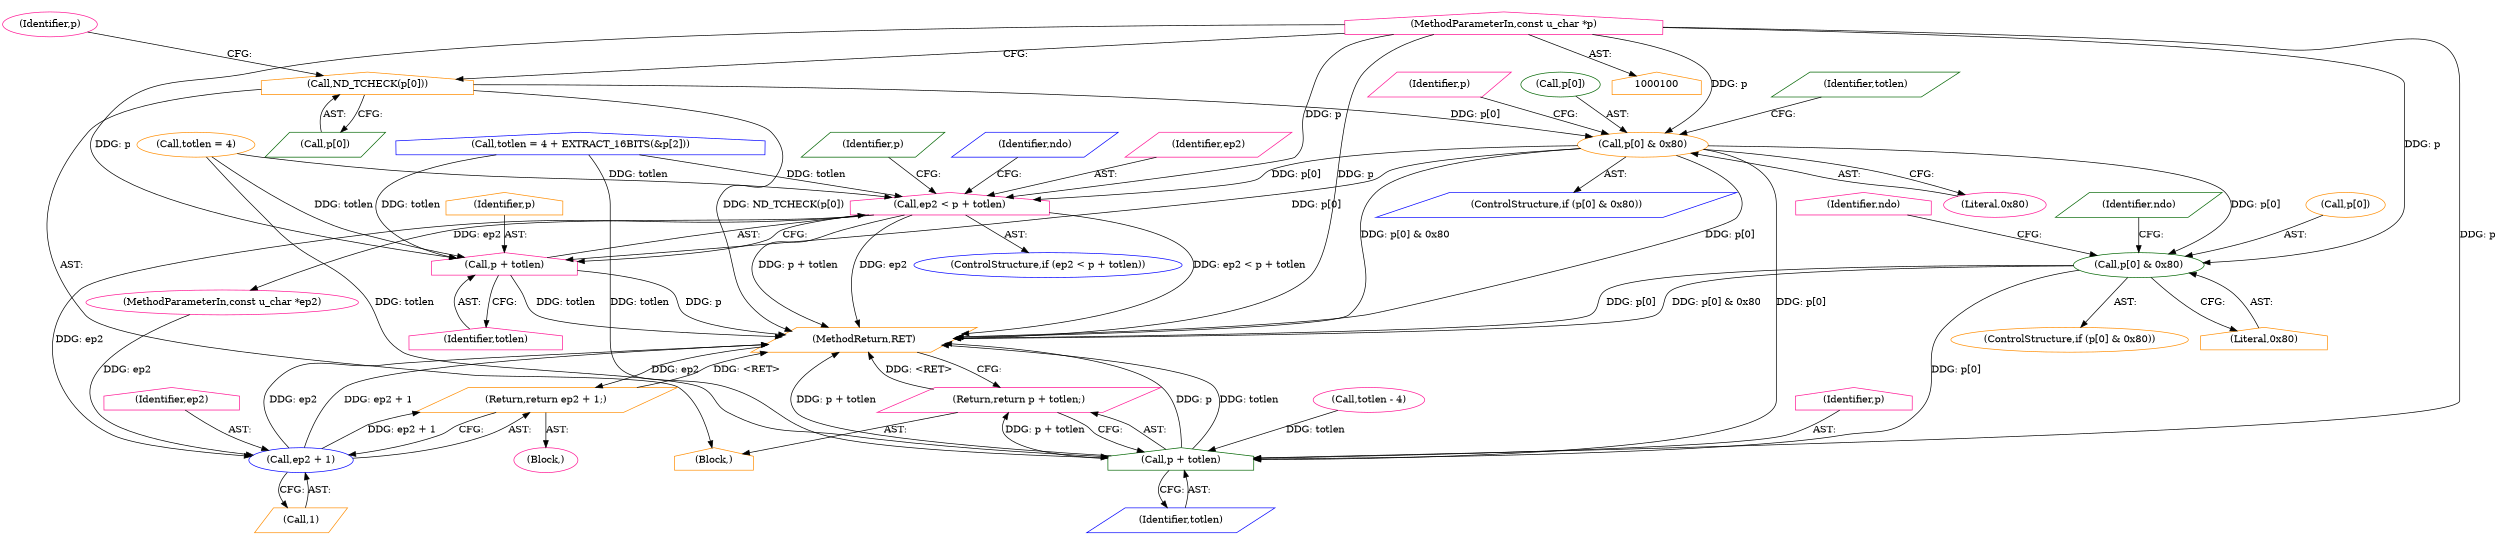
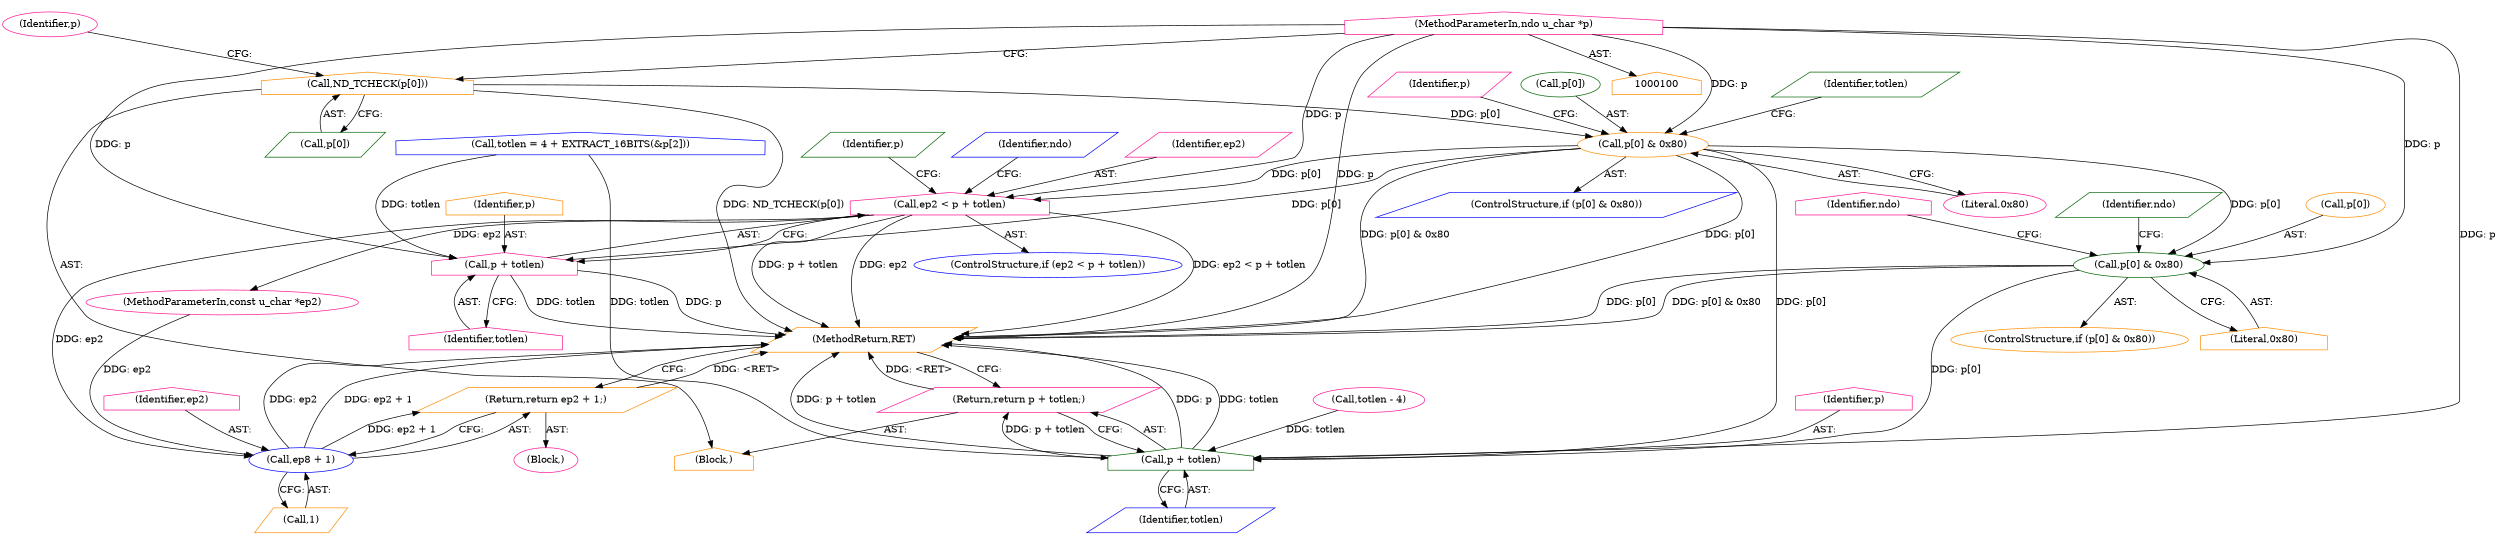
node "(MethodParameterIn,const u_char *p)": label "(MethodParameterIn,const u_char *p)" -> "(MethodParameterIn,ndo u_char *p)"
node "(Call,totlen = 4)": removed
edge "(Call,totlen = 4 + EXTRACT_16BITS(&p[2]))" -> "(Call,ep2 < p + totlen)": removed, label "DDG: totlen"
edge "(MethodReturn,RET)" -> "(Return,return ep2 + 1;)": label "DDG: ep2" -> "CFG: "
node "(Call,ep2 + 1)": label "(Call,ep2 + 1)" -> "(Call,ep8 + 1)"
